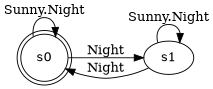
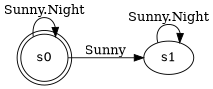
edge "s0" -> "s1": label "Night" -> "Sunny"
edge "s1" -> "s0": removed, label "Night"
